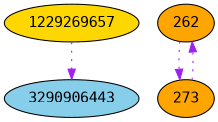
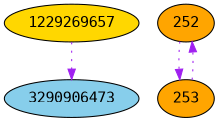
node "262": label "262" -> "252"
node "3290906443": label "3290906443" -> "3290906473"
node "273": label "273" -> "253"
